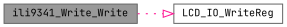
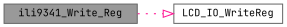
node "ili9341_Write_Write": label "ili9341_Write_Write" -> "ili9341_Write_Reg"
